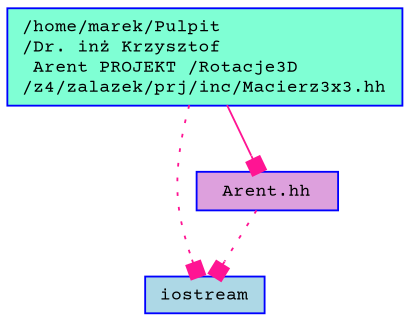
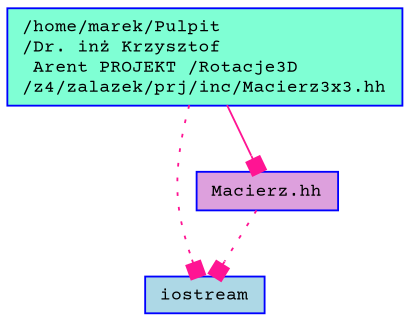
node "Arent.hh": label "Arent.hh" -> "Macierz.hh"
